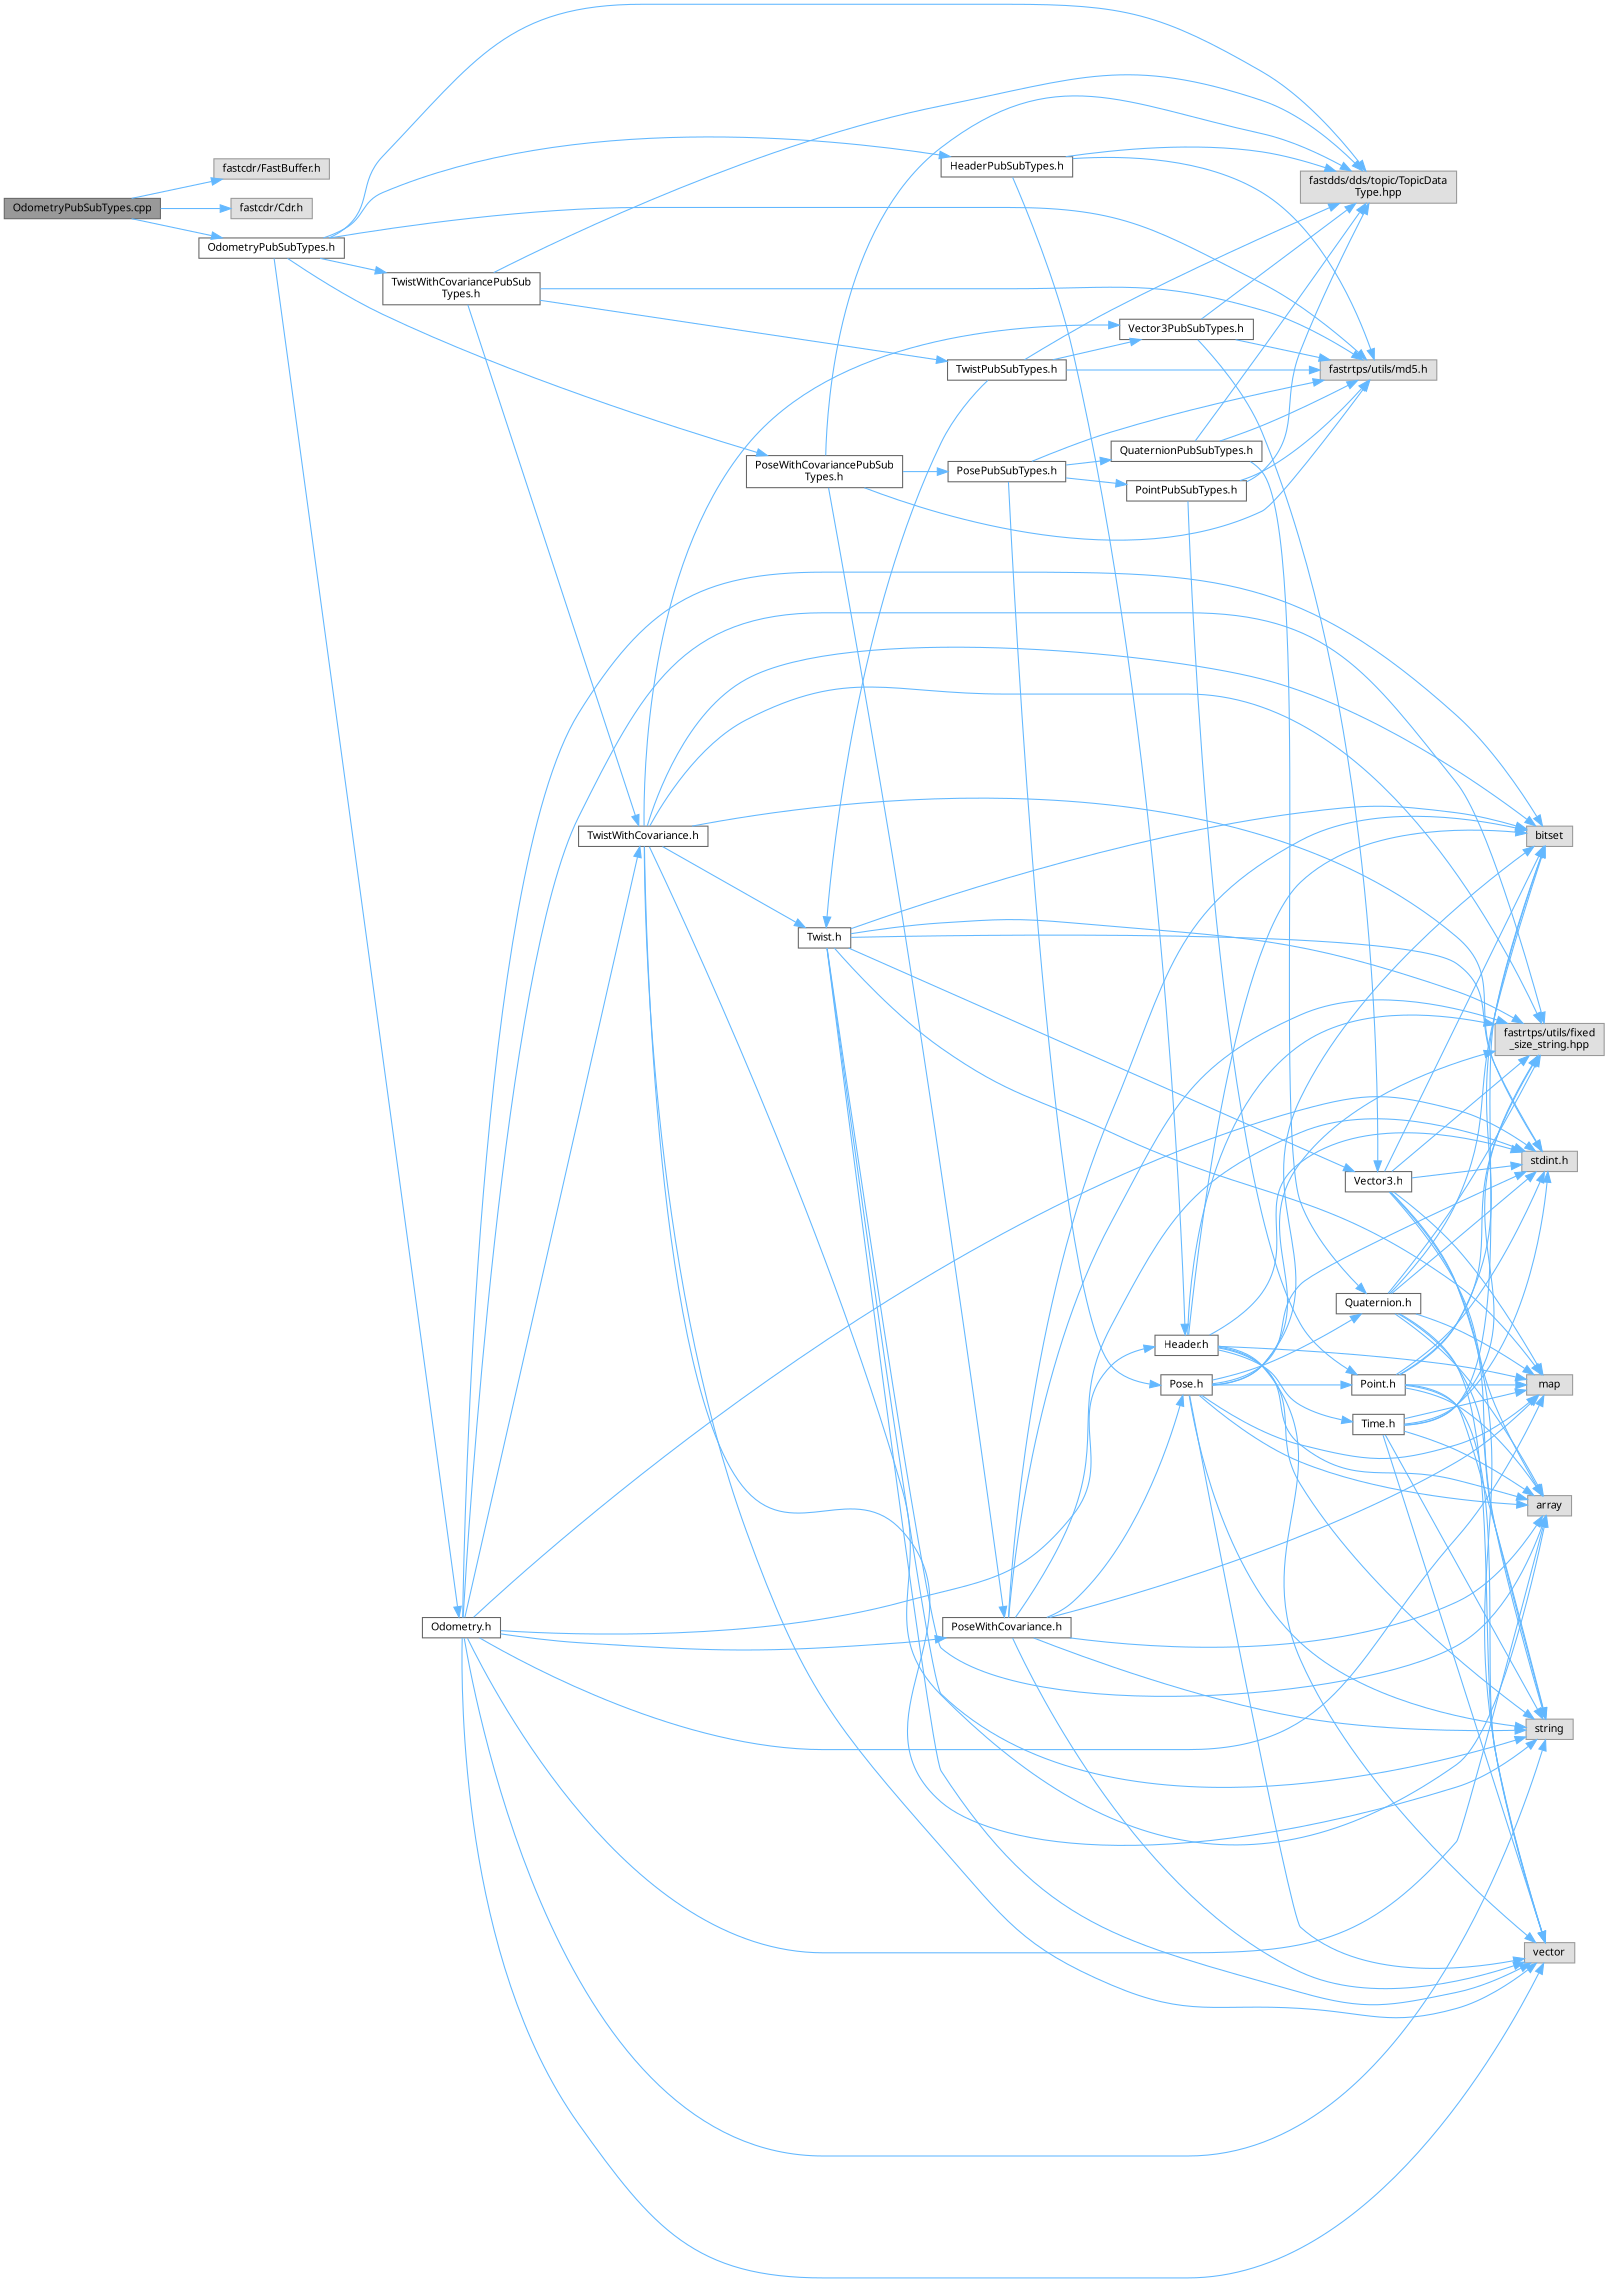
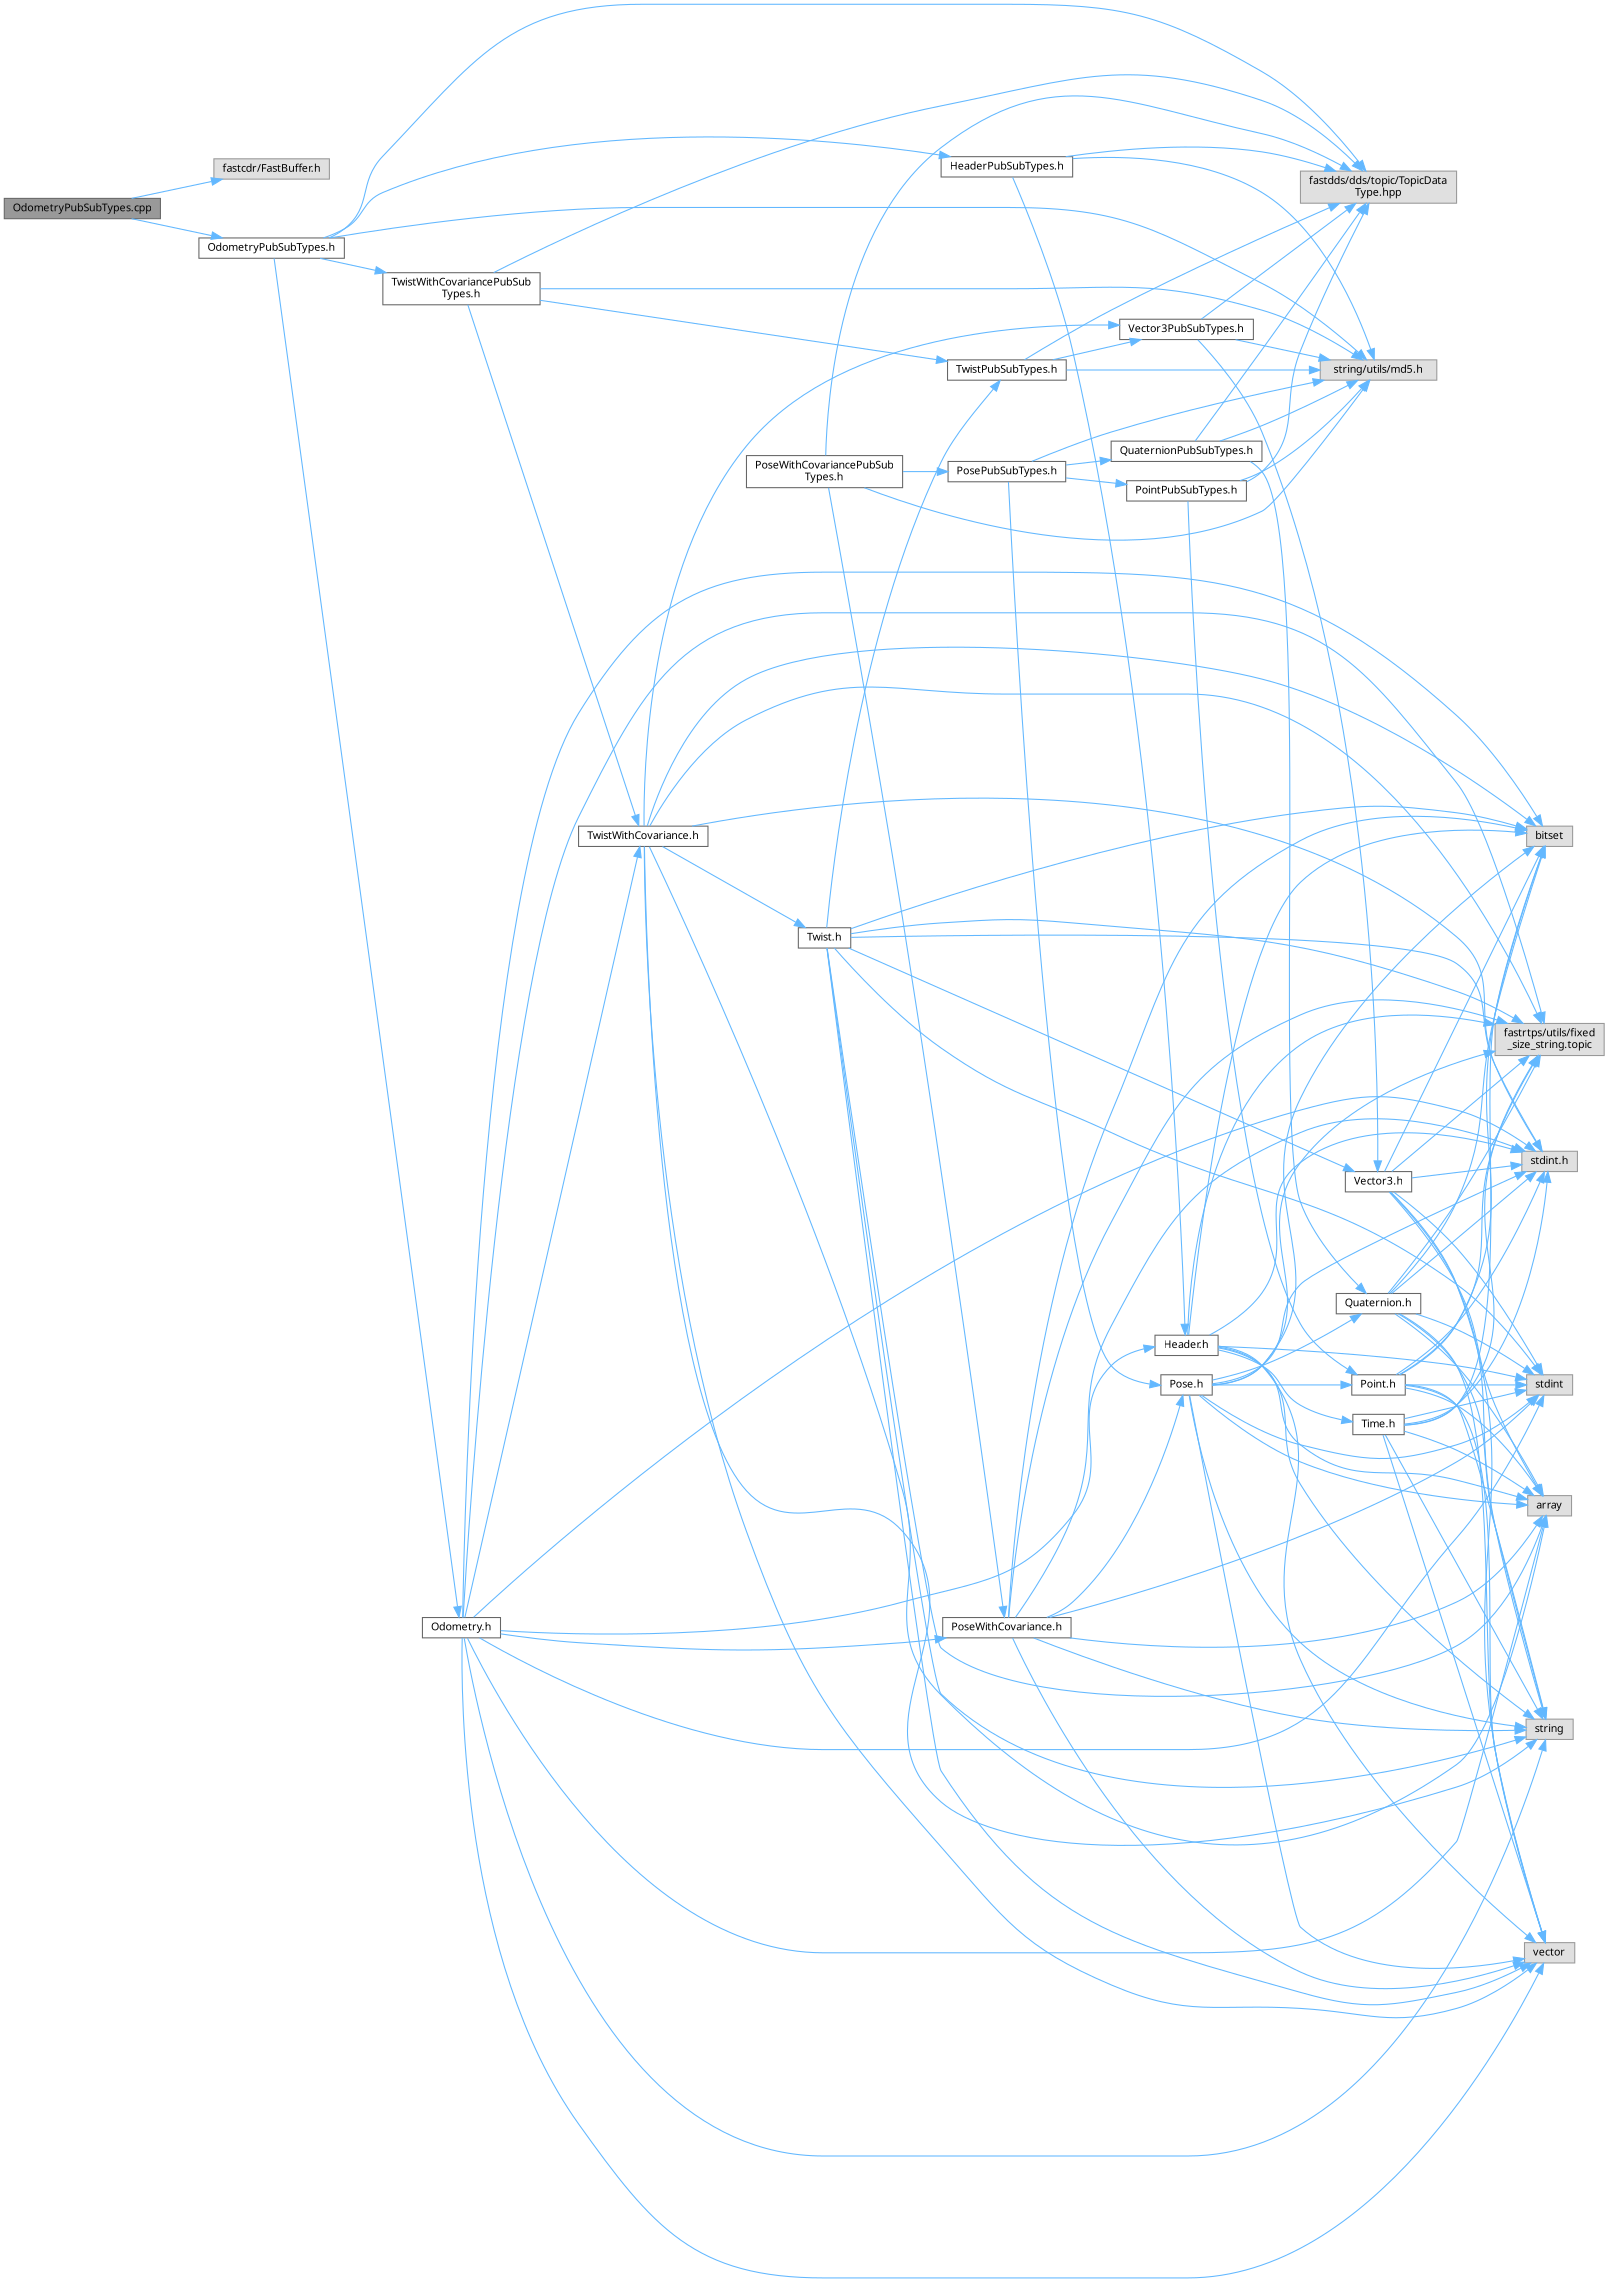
node "fastcdr/Cdr.h": removed
node "fastrtps/utils/md5.h": label "fastrtps/utils/md5.h" -> "string/utils/md5.h"
edge "OdometryPubSubTypes.h" -> "PoseWithCovariancePubSub Types.h": removed
edge "TwistPubSubTypes.h" -> "Twist.h": reversed
node "fastrtps/utils/fixed _size_string.hpp": label "fastrtps/utils/fixed _size_string.hpp" -> "fastrtps/utils/fixed _size_string.topic"
node "map": label "map" -> "stdint"
